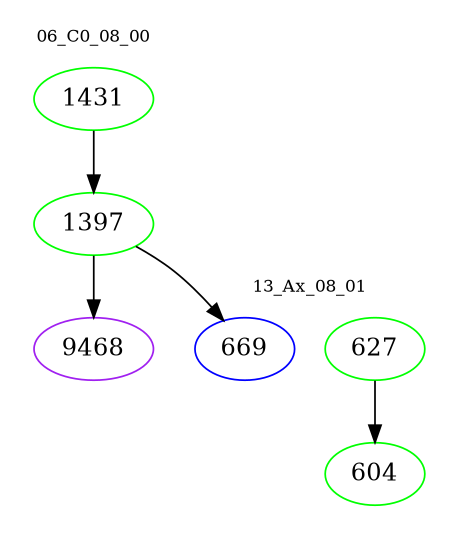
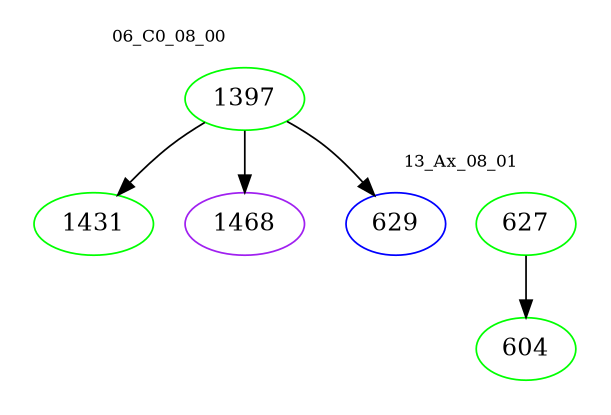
edge "1431" -> "1397": reversed
node "9468": label "9468" -> "1468"
node "669": label "669" -> "629"
